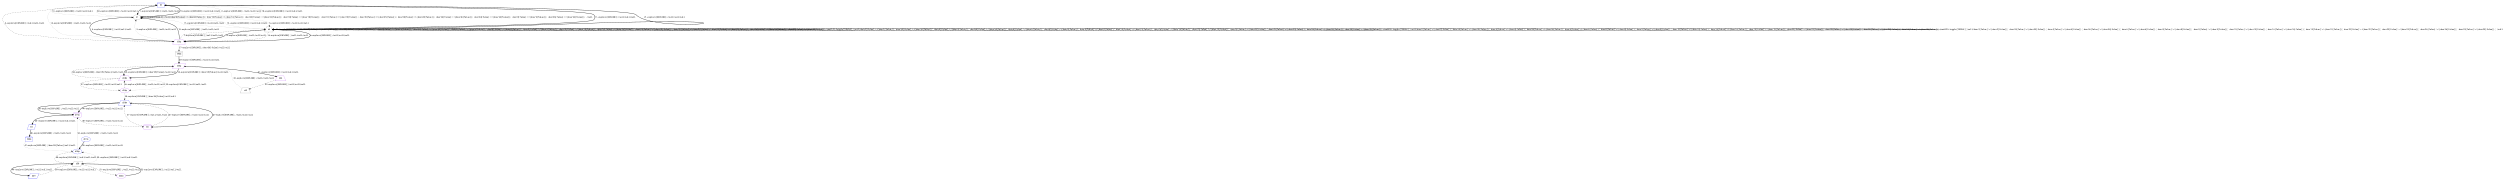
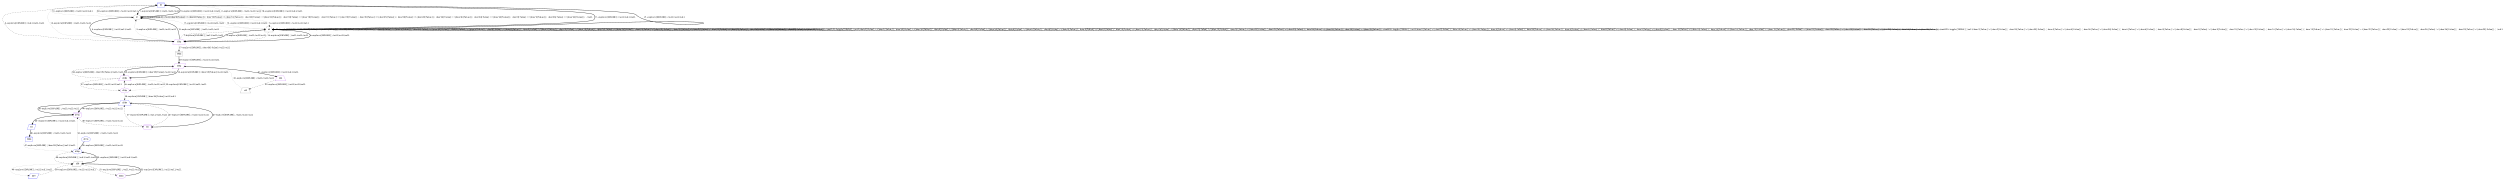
edge "b50" -> "d20p": style dotted -> bold
edge "b50" -> "b49": style bold -> dotted
